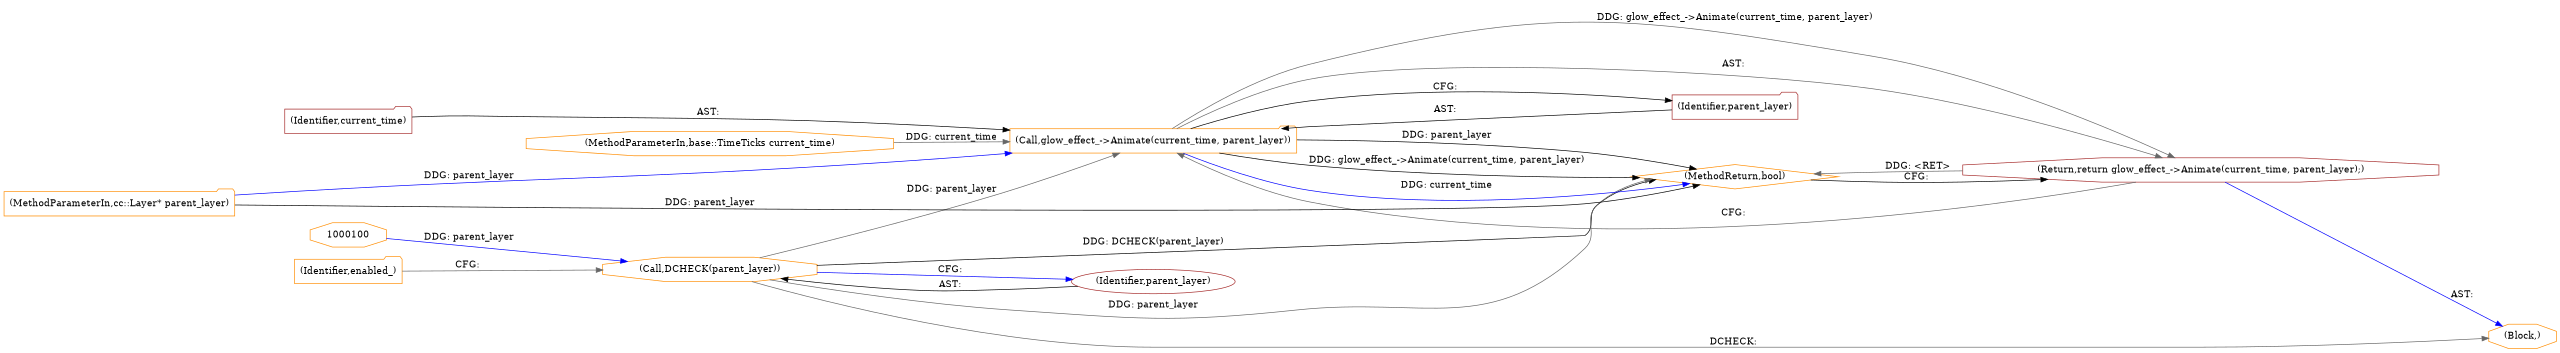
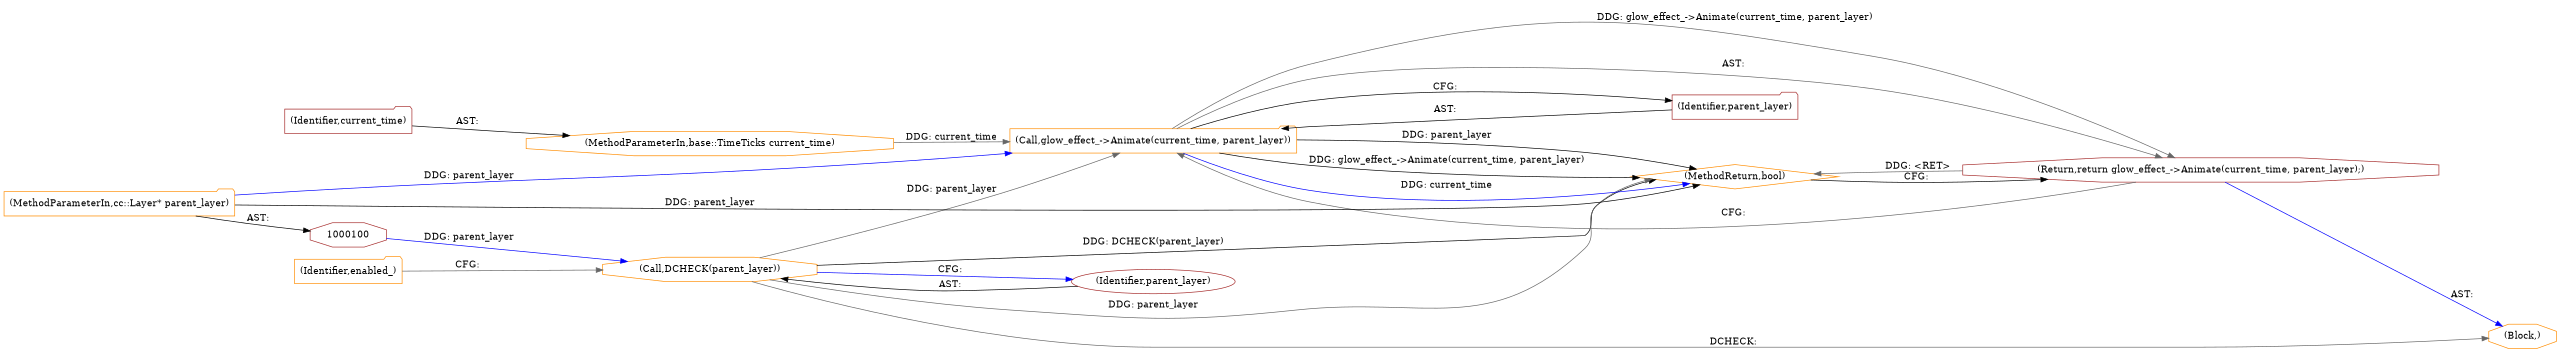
edge "(Identifier,current_time)" -> "(Call,glow_effect_->Animate(current_time, parent_layer))": now "(Identifier,current_time)" -> "(MethodParameterIn,base::TimeTicks current_time)"
edge "(MethodParameterIn,cc::Layer* parent_layer)" -> "1000100": added, label "AST:"
node "1000100": color darkorange -> brown
